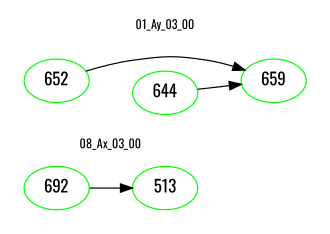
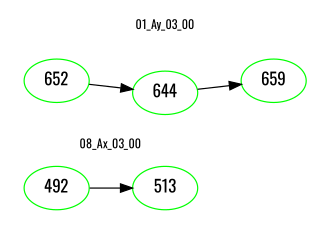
edge "652" -> "659": now "652" -> "644"
node "692": label "692" -> "492"
